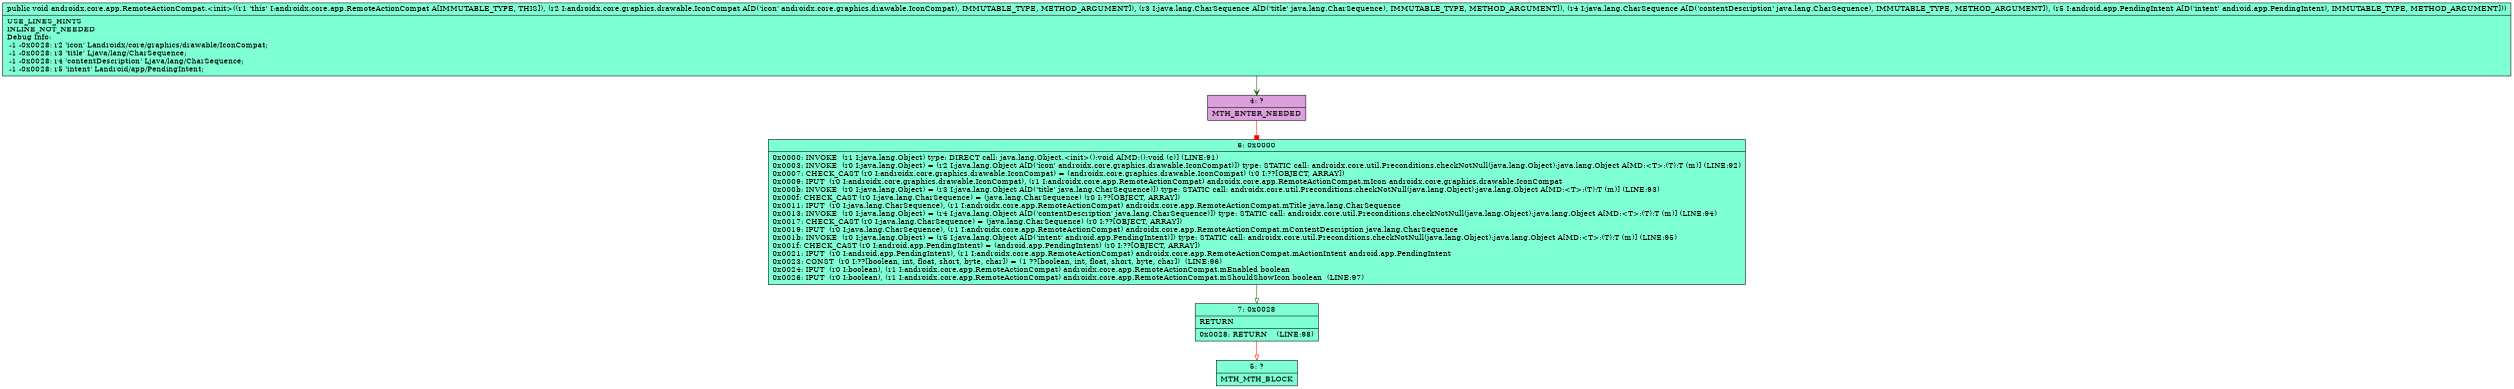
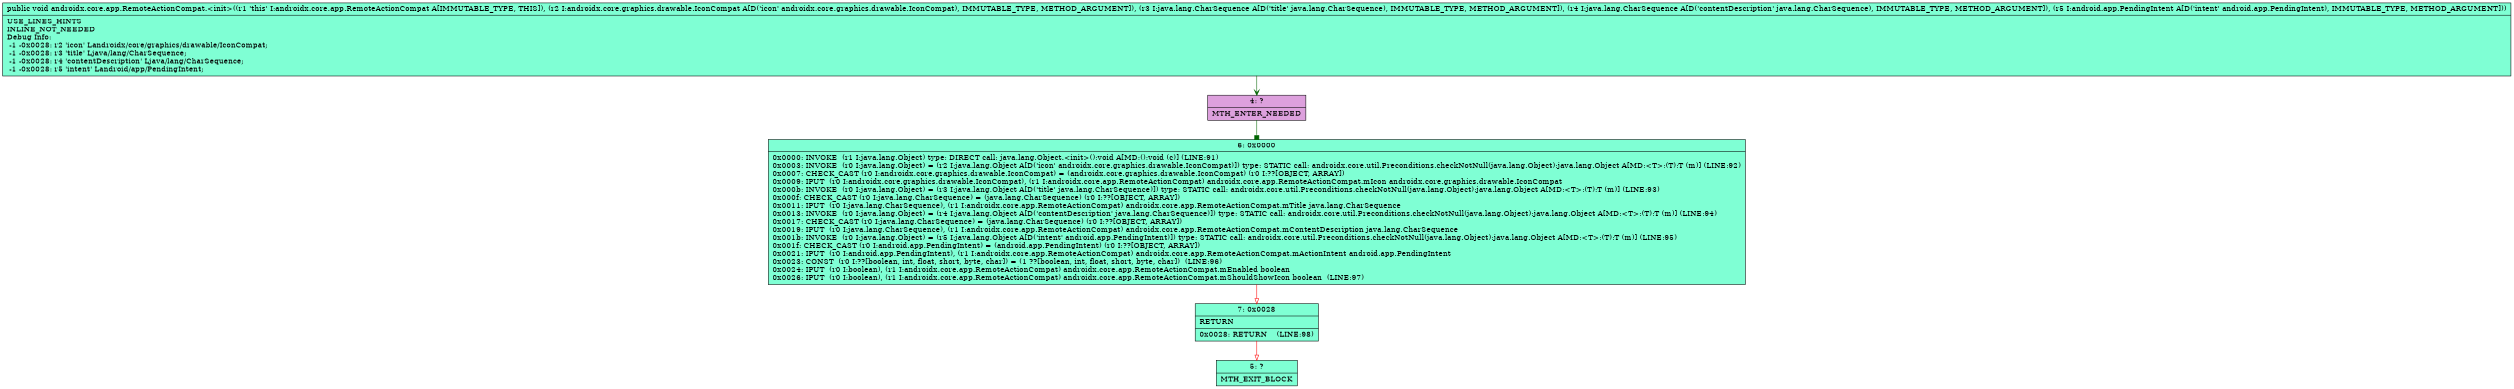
edge "4: ?" -> "6: 0x0000": color red -> darkgreen
edge "6: 0x0000" -> "7: 0x0028": color darkgreen -> red
node "5: ?": text "MTH_MTH_BLOCK" -> "MTH_EXIT_BLOCK"
